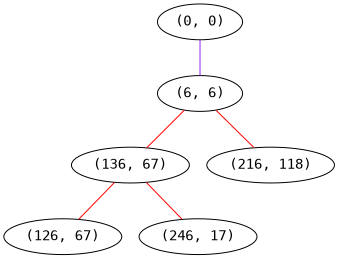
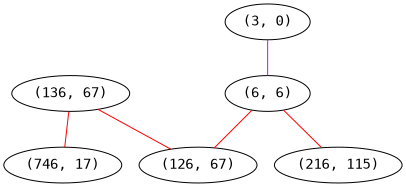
node "(0, 0)": label "(0, 0)" -> "(3, 0)"
edge "(6, 6)" -- "(136, 67)": now "(6, 6)" -- "(126, 67)"
node "(216, 118)": label "(216, 118)" -> "(216, 115)"
node "(246, 17)": label "(246, 17)" -> "(746, 17)"
